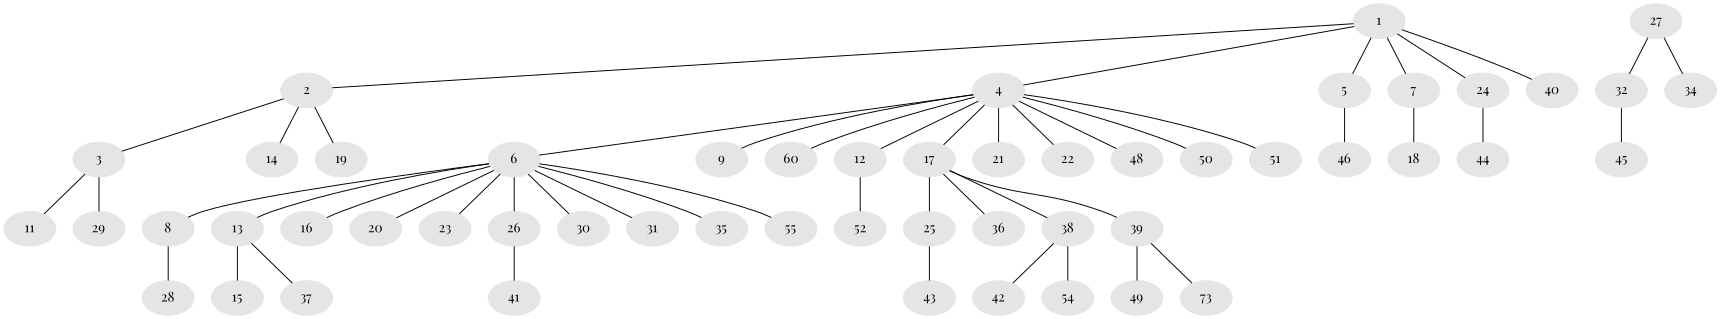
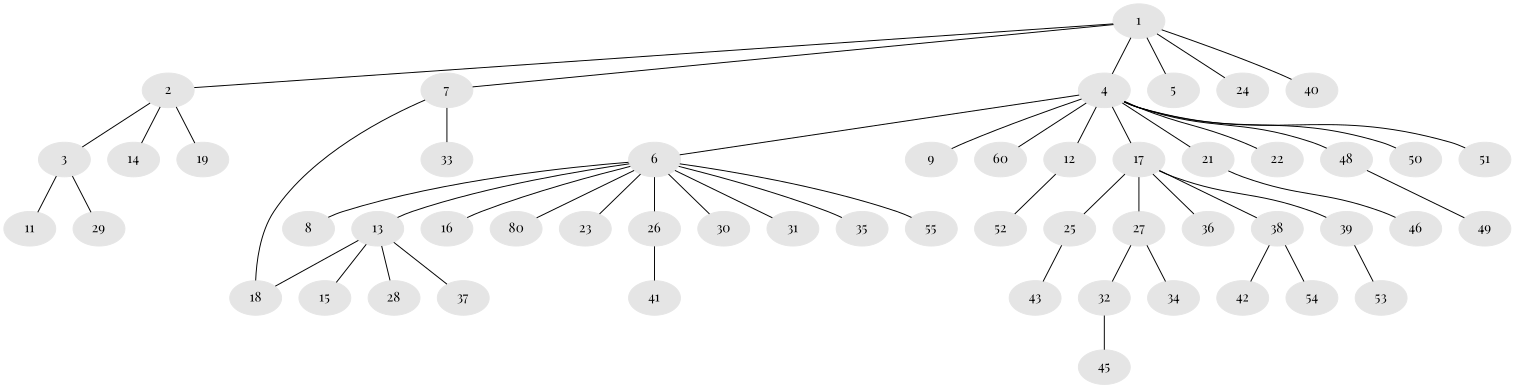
edge "5" -- "46": now "21" -- "46"
node "33": added
node "44": removed
edge "17" -- "27": added
node "20": label "20" -> "80"
edge "8" -- "28": now "13" -- "28"
edge "13" -- "18": added
edge "39" -- "49": now "48" -- "49"
node "73": label "73" -> "53"
